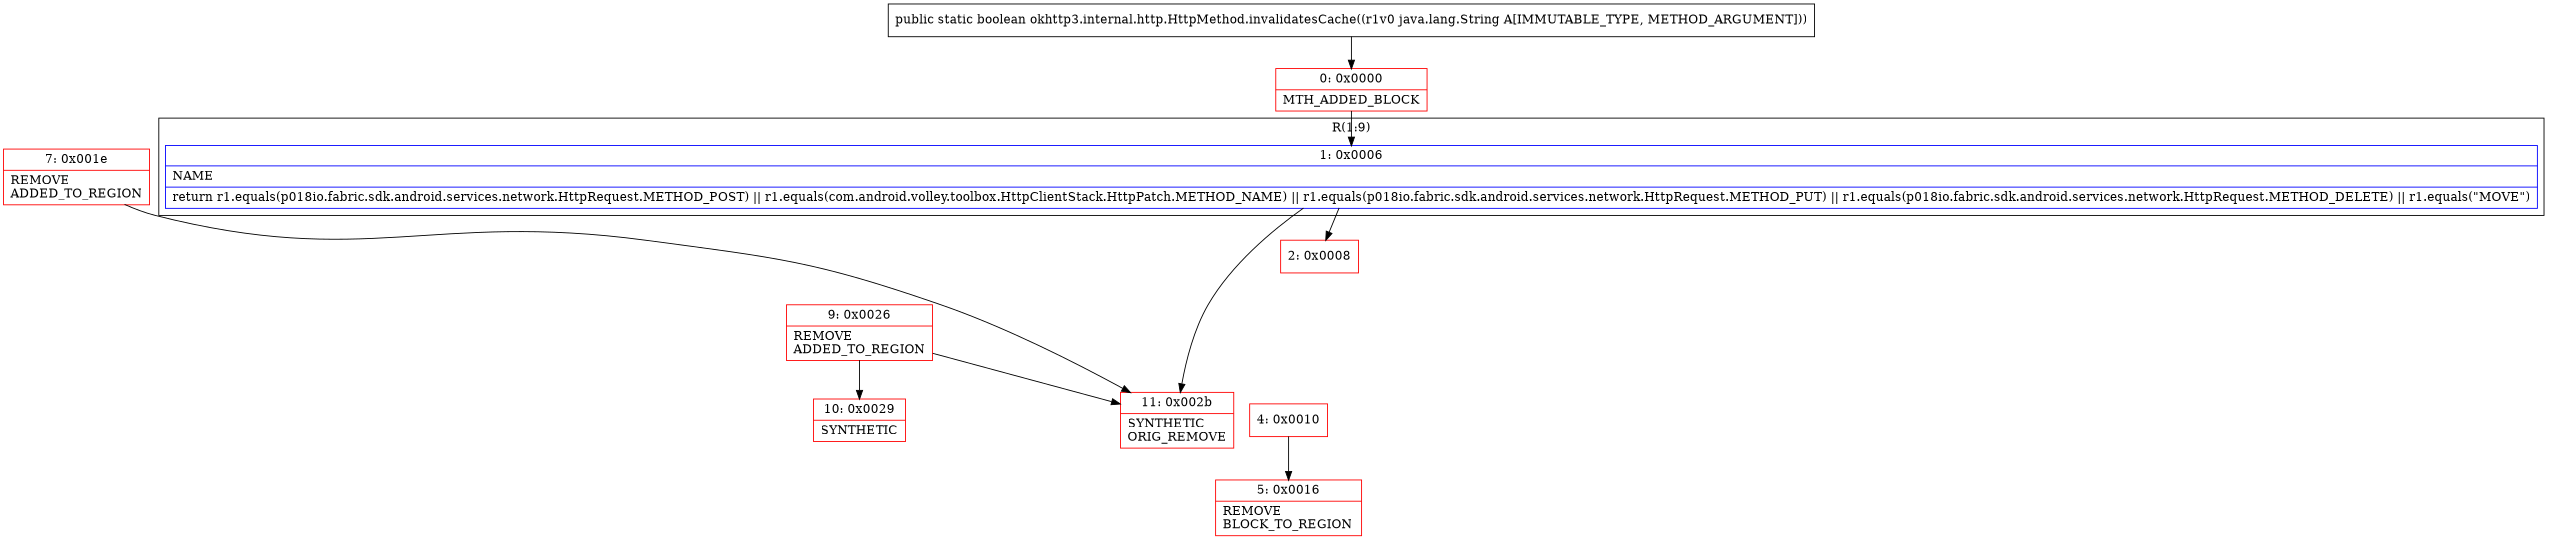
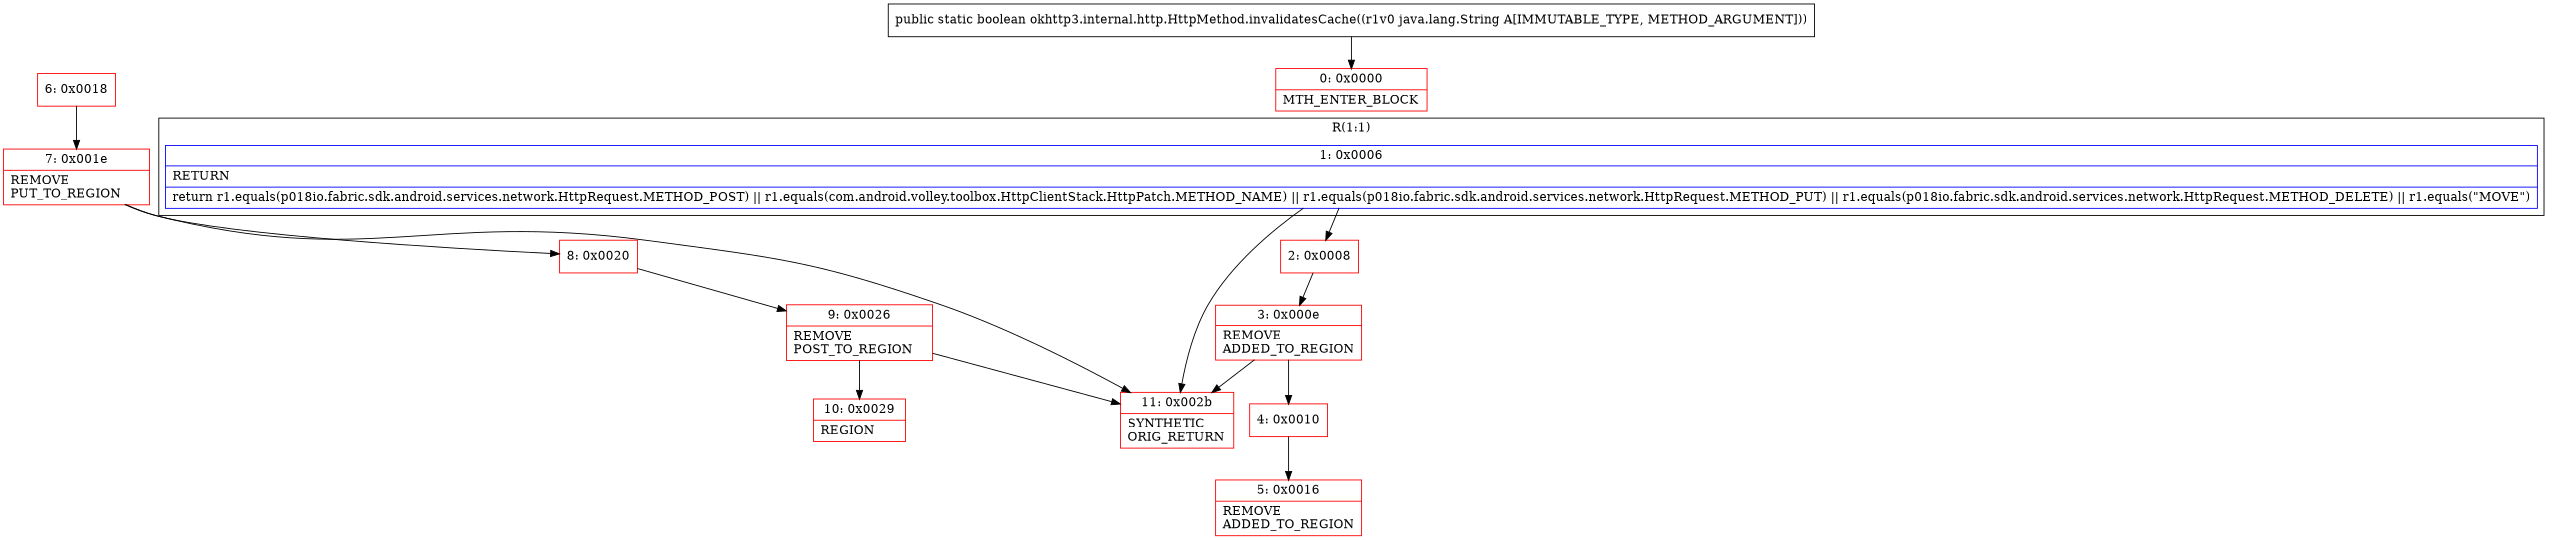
node "6: 0x0018": added
node "0: 0x0000": text "MTH_ADDED_BLOCK" -> "MTH_ENTER_BLOCK"
edge "0: 0x0000" -> "1: 0x0006": removed
cluster "R(1:9)": label "R(1:9)" -> "R(1:1)"
node "1: 0x0006": text "NAME" -> "RETURN"
node "7: 0x001e": text "ADDED_TO_REGION" -> "PUT_TO_REGION"
node "8: 0x0020": added
node "3: 0x000e": added
node "9: 0x0026": text "ADDED_TO_REGION" -> "POST_TO_REGION"
node "10: 0x0029": text "SYNTHETIC" -> "REGION"
node "11: 0x002b": text "ORIG_REMOVE" -> "ORIG_RETURN"
node "5: 0x0016": text "BLOCK_TO_REGION" -> "ADDED_TO_REGION"
